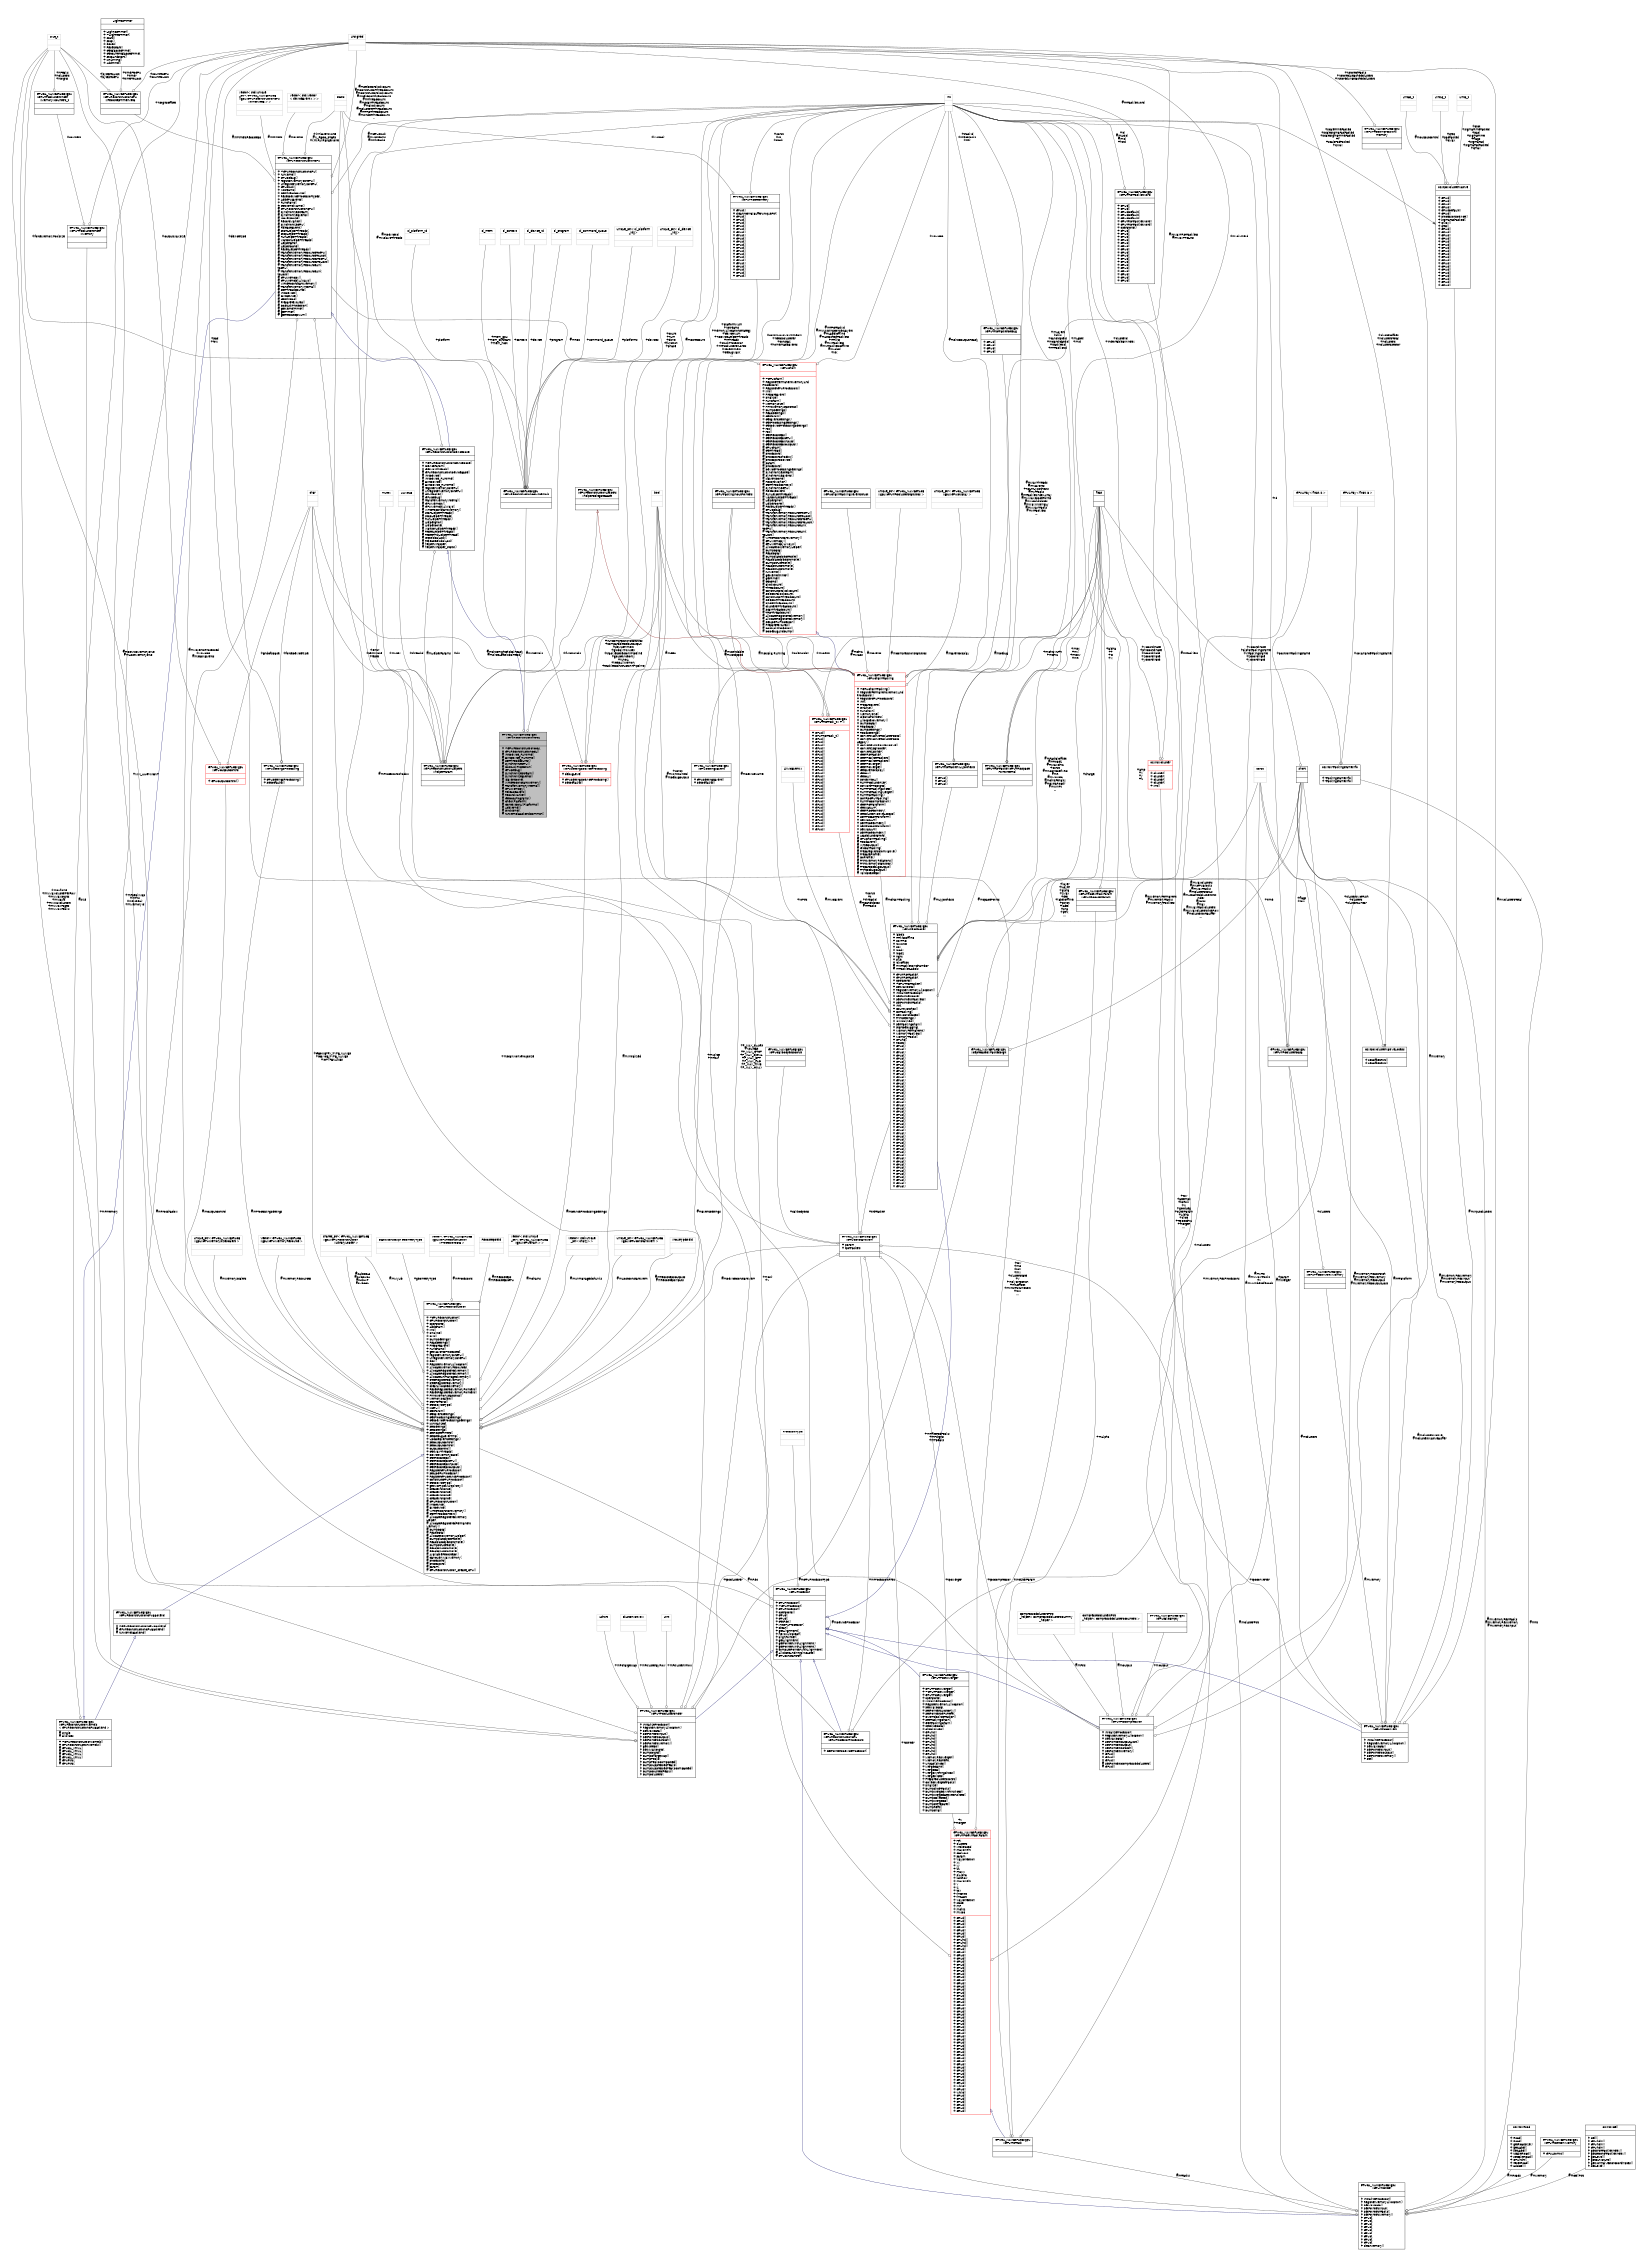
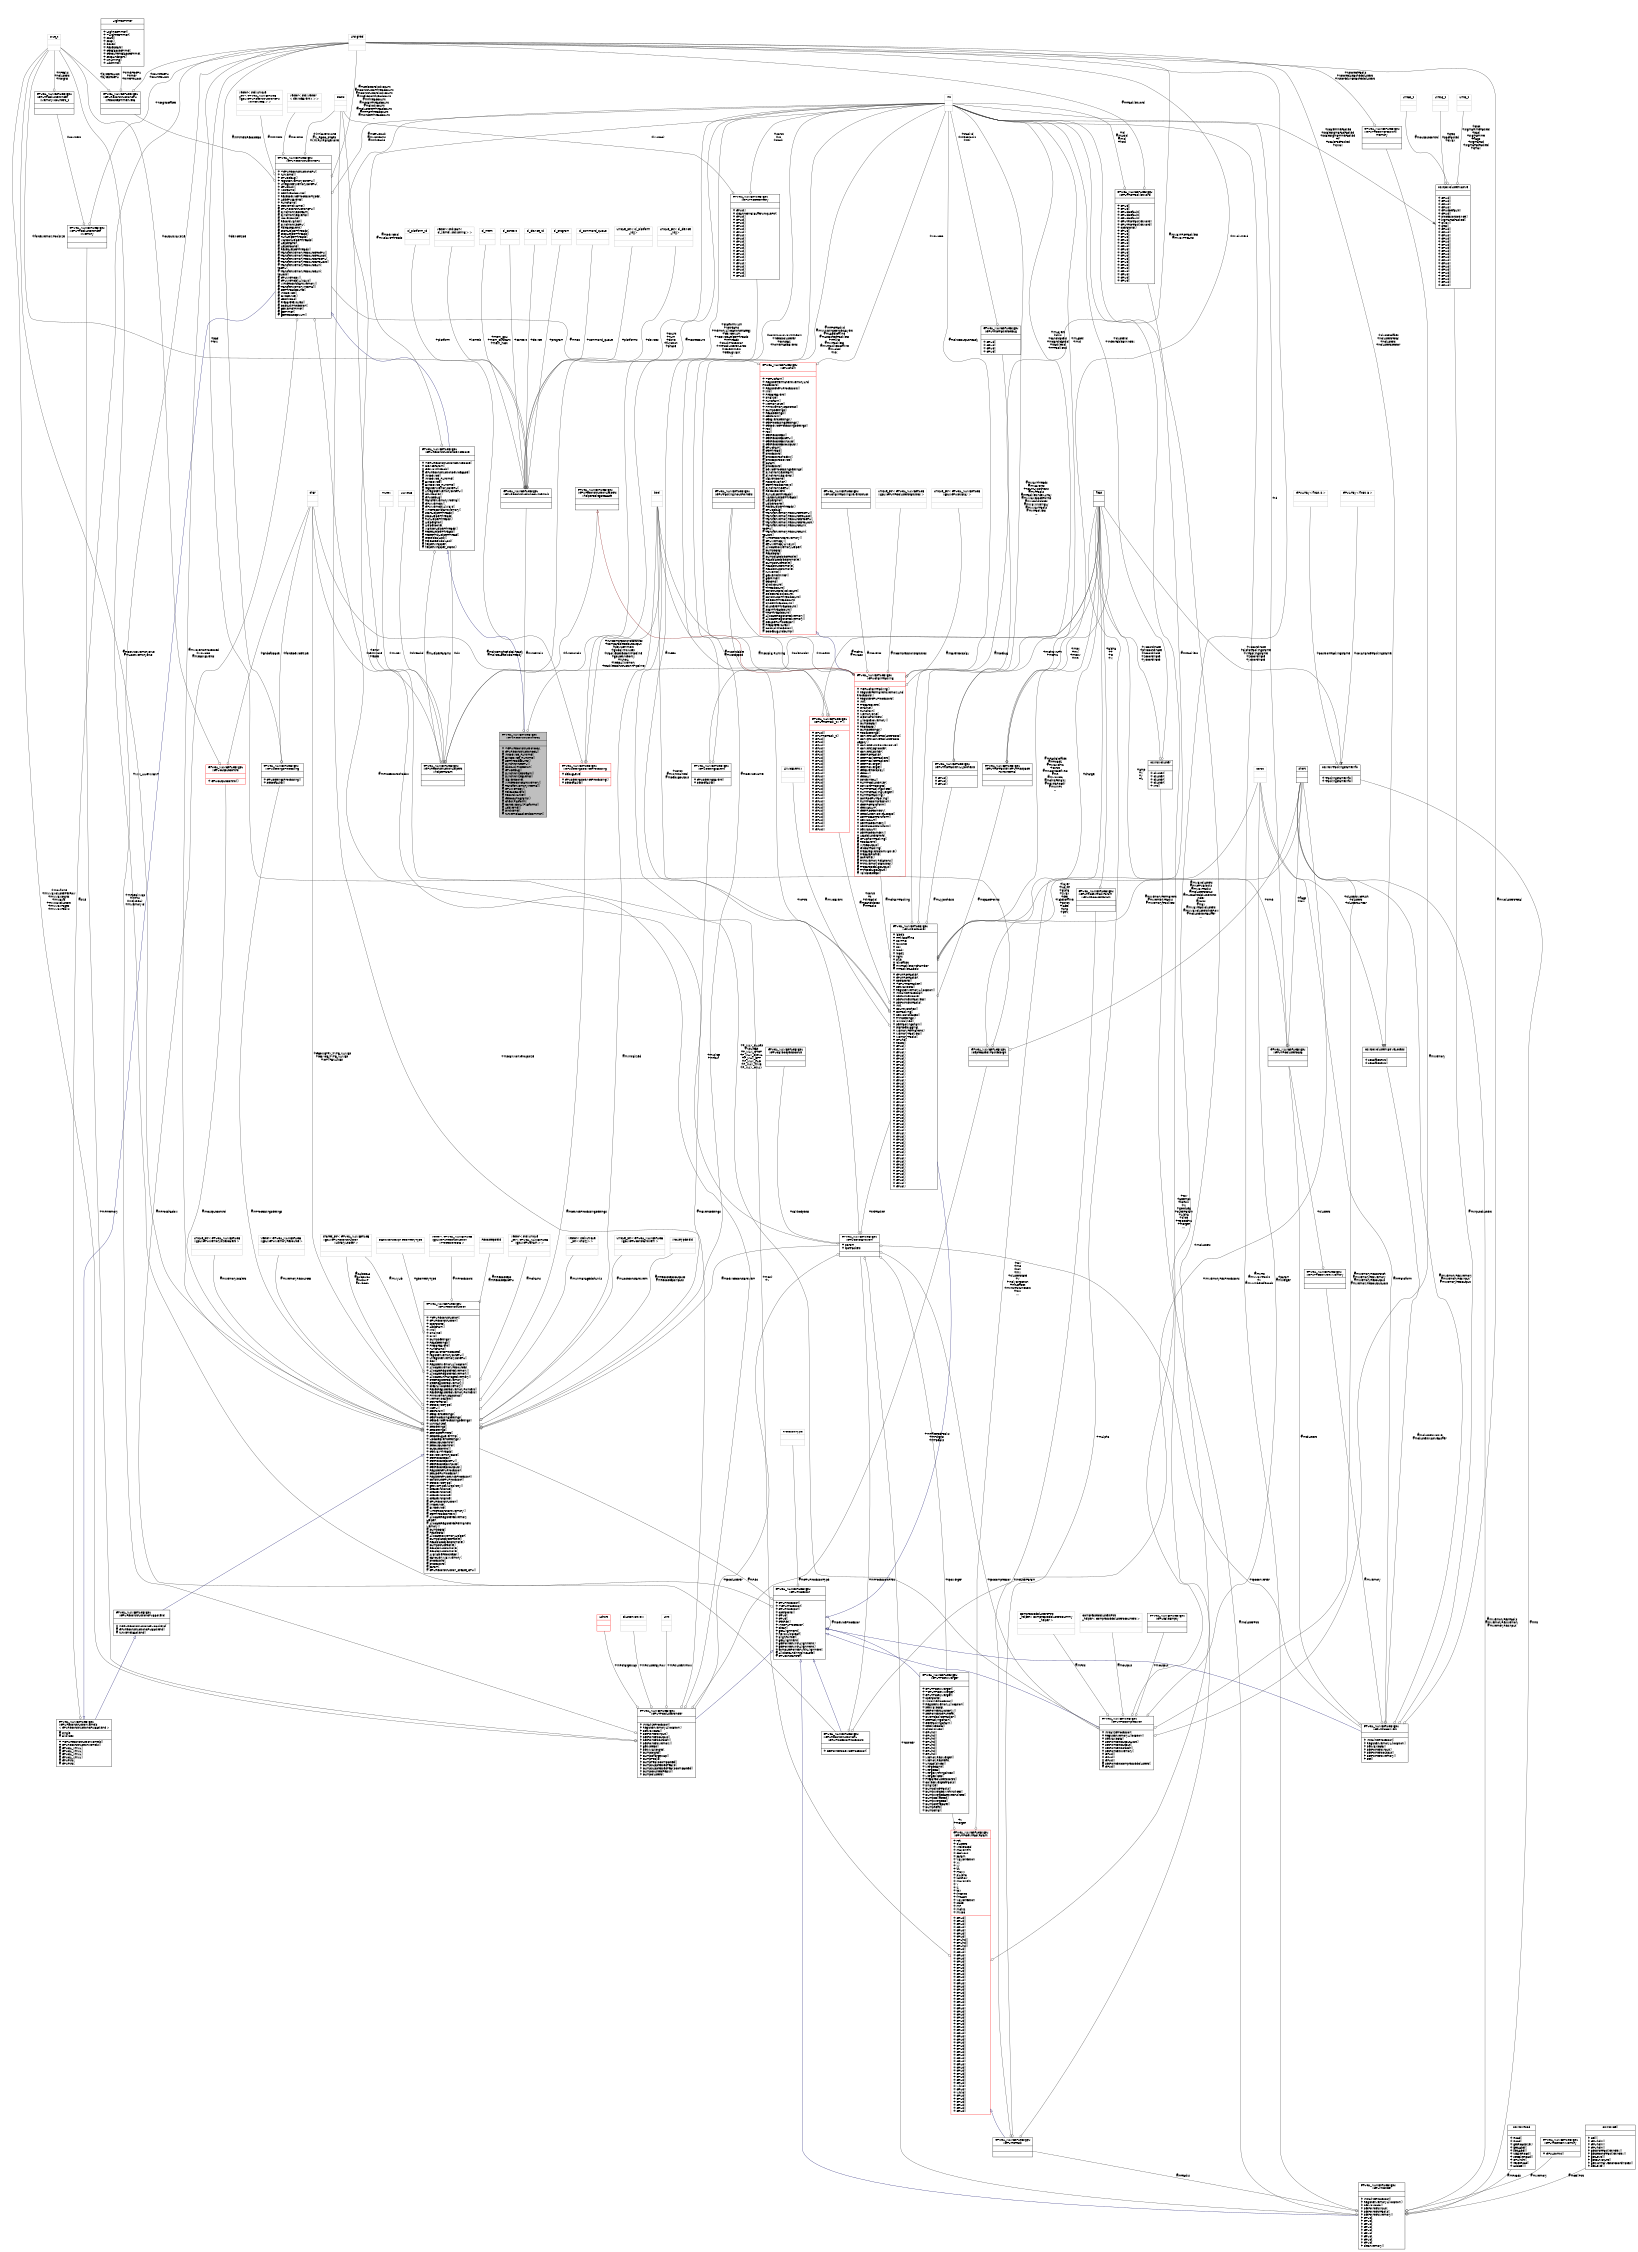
node "vector< std::pair<": added
edge "GPUArray< float, 3 >" -> "o2::its::TrackingFrameInfo": arrowhead odiamond -> normal
edge "GPUArray< float, 2 >" -> "short": now "GPUArray< float, 2 >" -> "o2::its::TrackingFrameInfo"
node "o2::its::Cluster": color red -> black
edge "const" -> "o2::tpc::ClusterNativeAccess": arrowhead odiamond -> normal
node "ushort": color grey75 -> red
